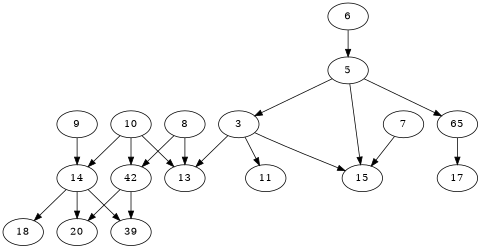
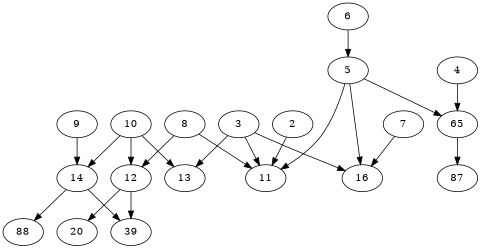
node "4": added
edge "5" -> "3": now "5" -> "11"
node "2": added
edge "8" -> "13": now "8" -> "11"
node "42": label "42" -> "12"
node "15": label "15" -> "16"
node "17": label "17" -> "87"
edge "14" -> "20": removed
node "18": label "18" -> "88"
